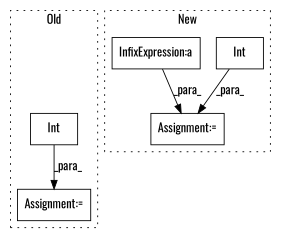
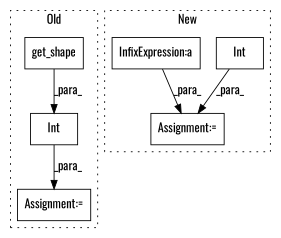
node "get_shape": added
